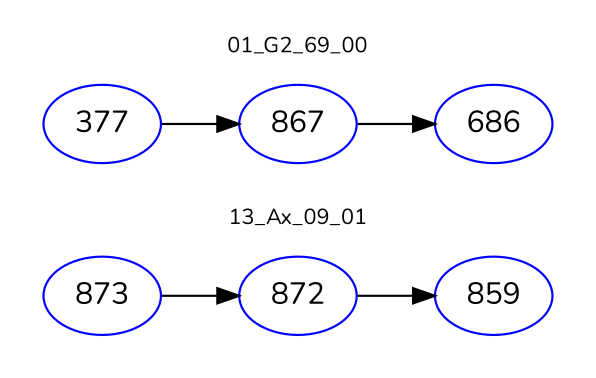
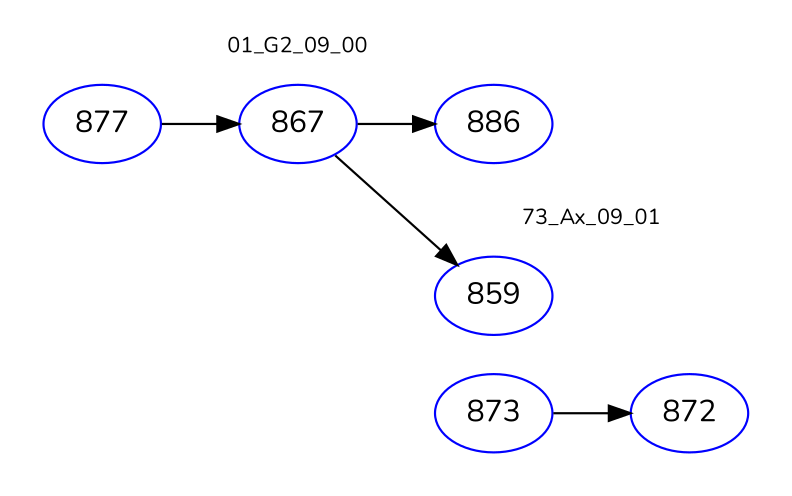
cluster "01_G2_69_00": label "01_G2_69_00" -> "01_G2_09_00"
node "377": label "377" -> "877"
node "686": label "686" -> "886"
cluster "13_Ax_09_01": label "13_Ax_09_01" -> "73_Ax_09_01"
edge "872" -> "859": now "867" -> "859"
